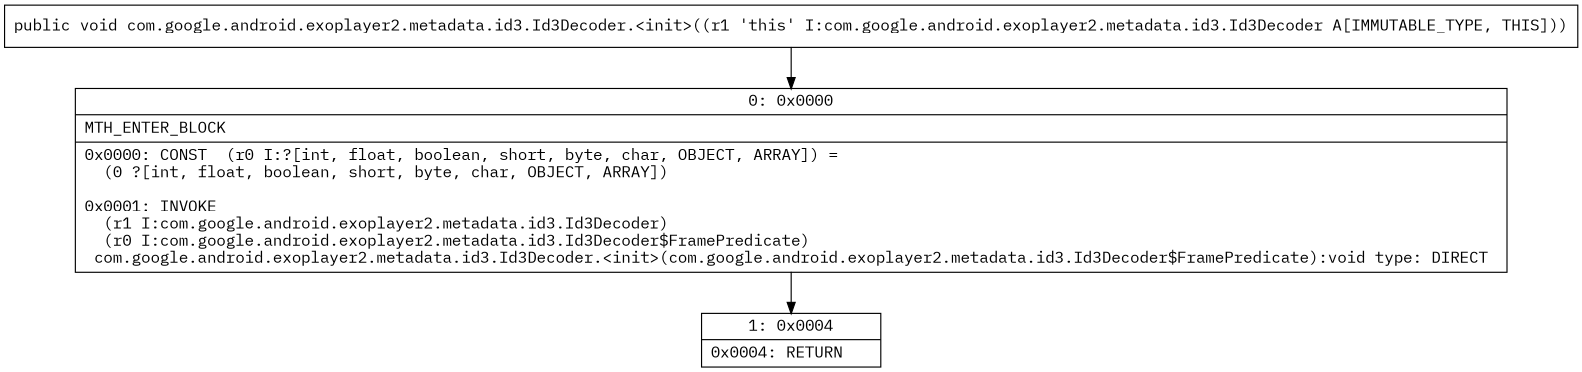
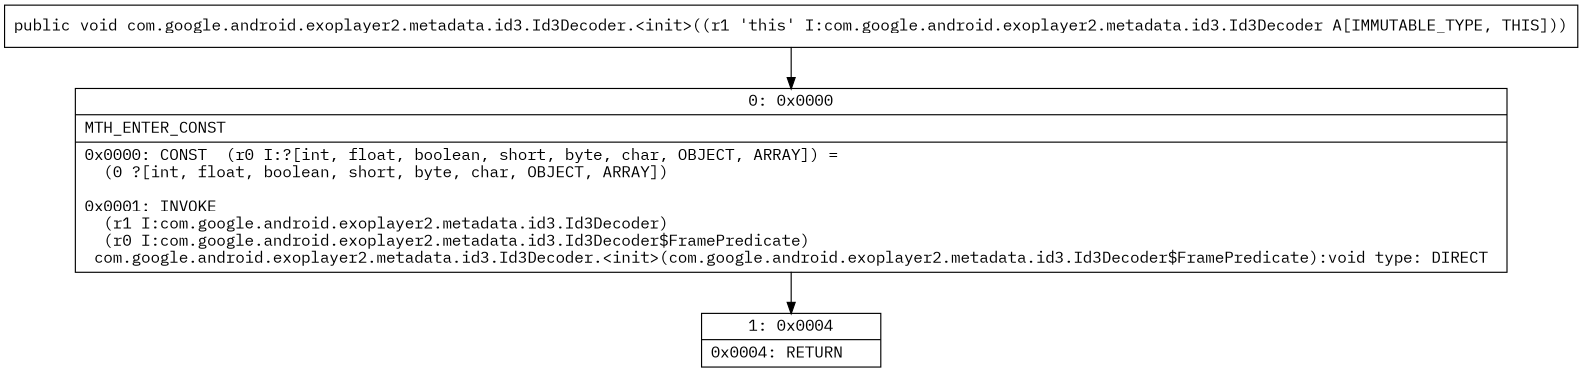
node "0: 0x0000": text "MTH_ENTER_BLOCK" -> "MTH_ENTER_CONST"
